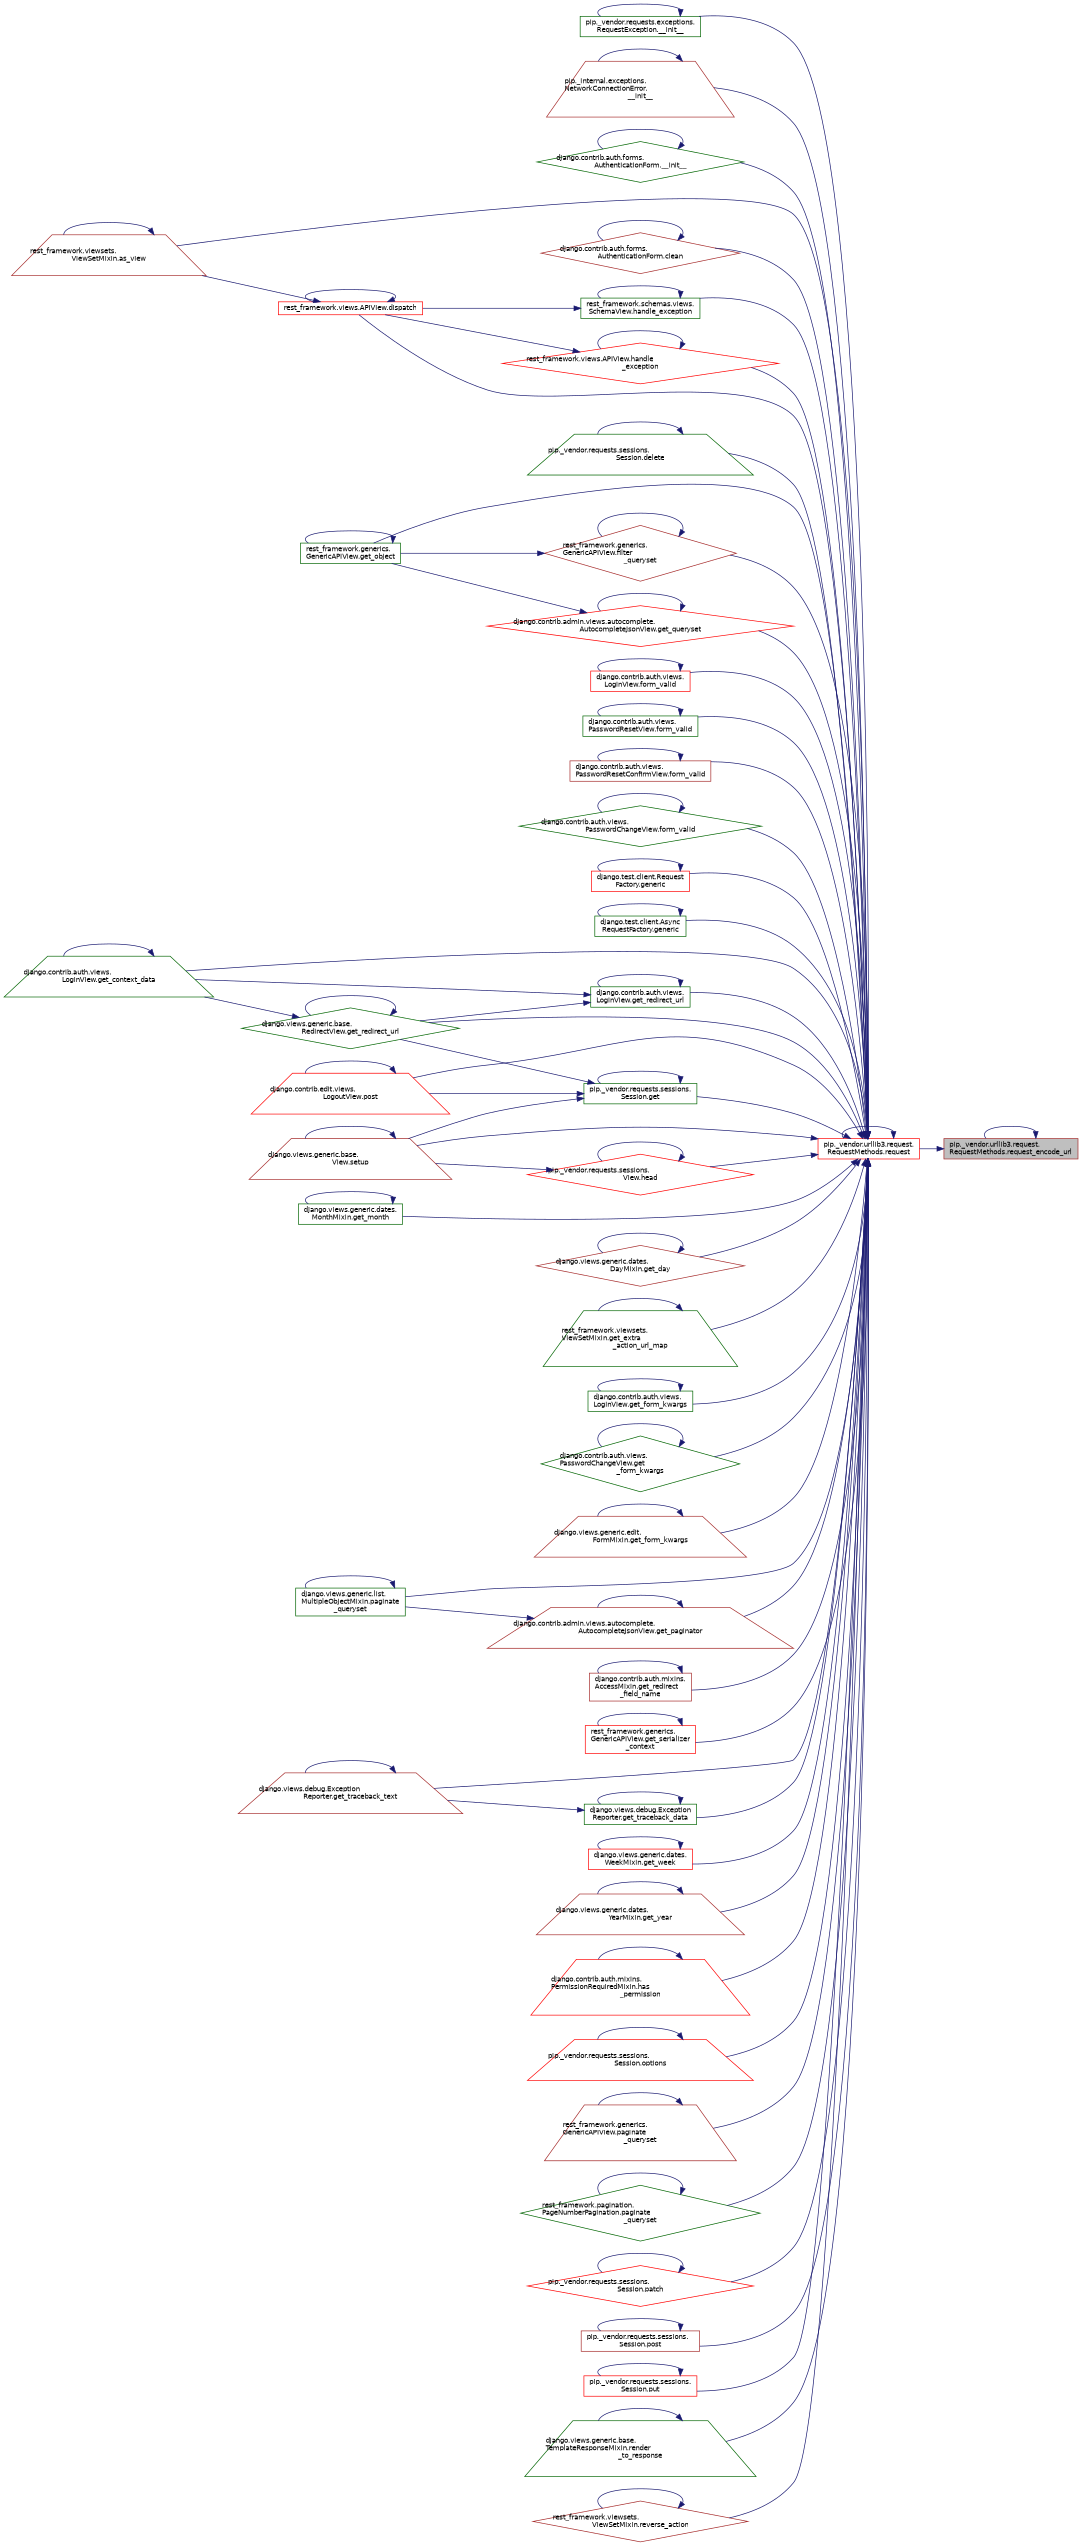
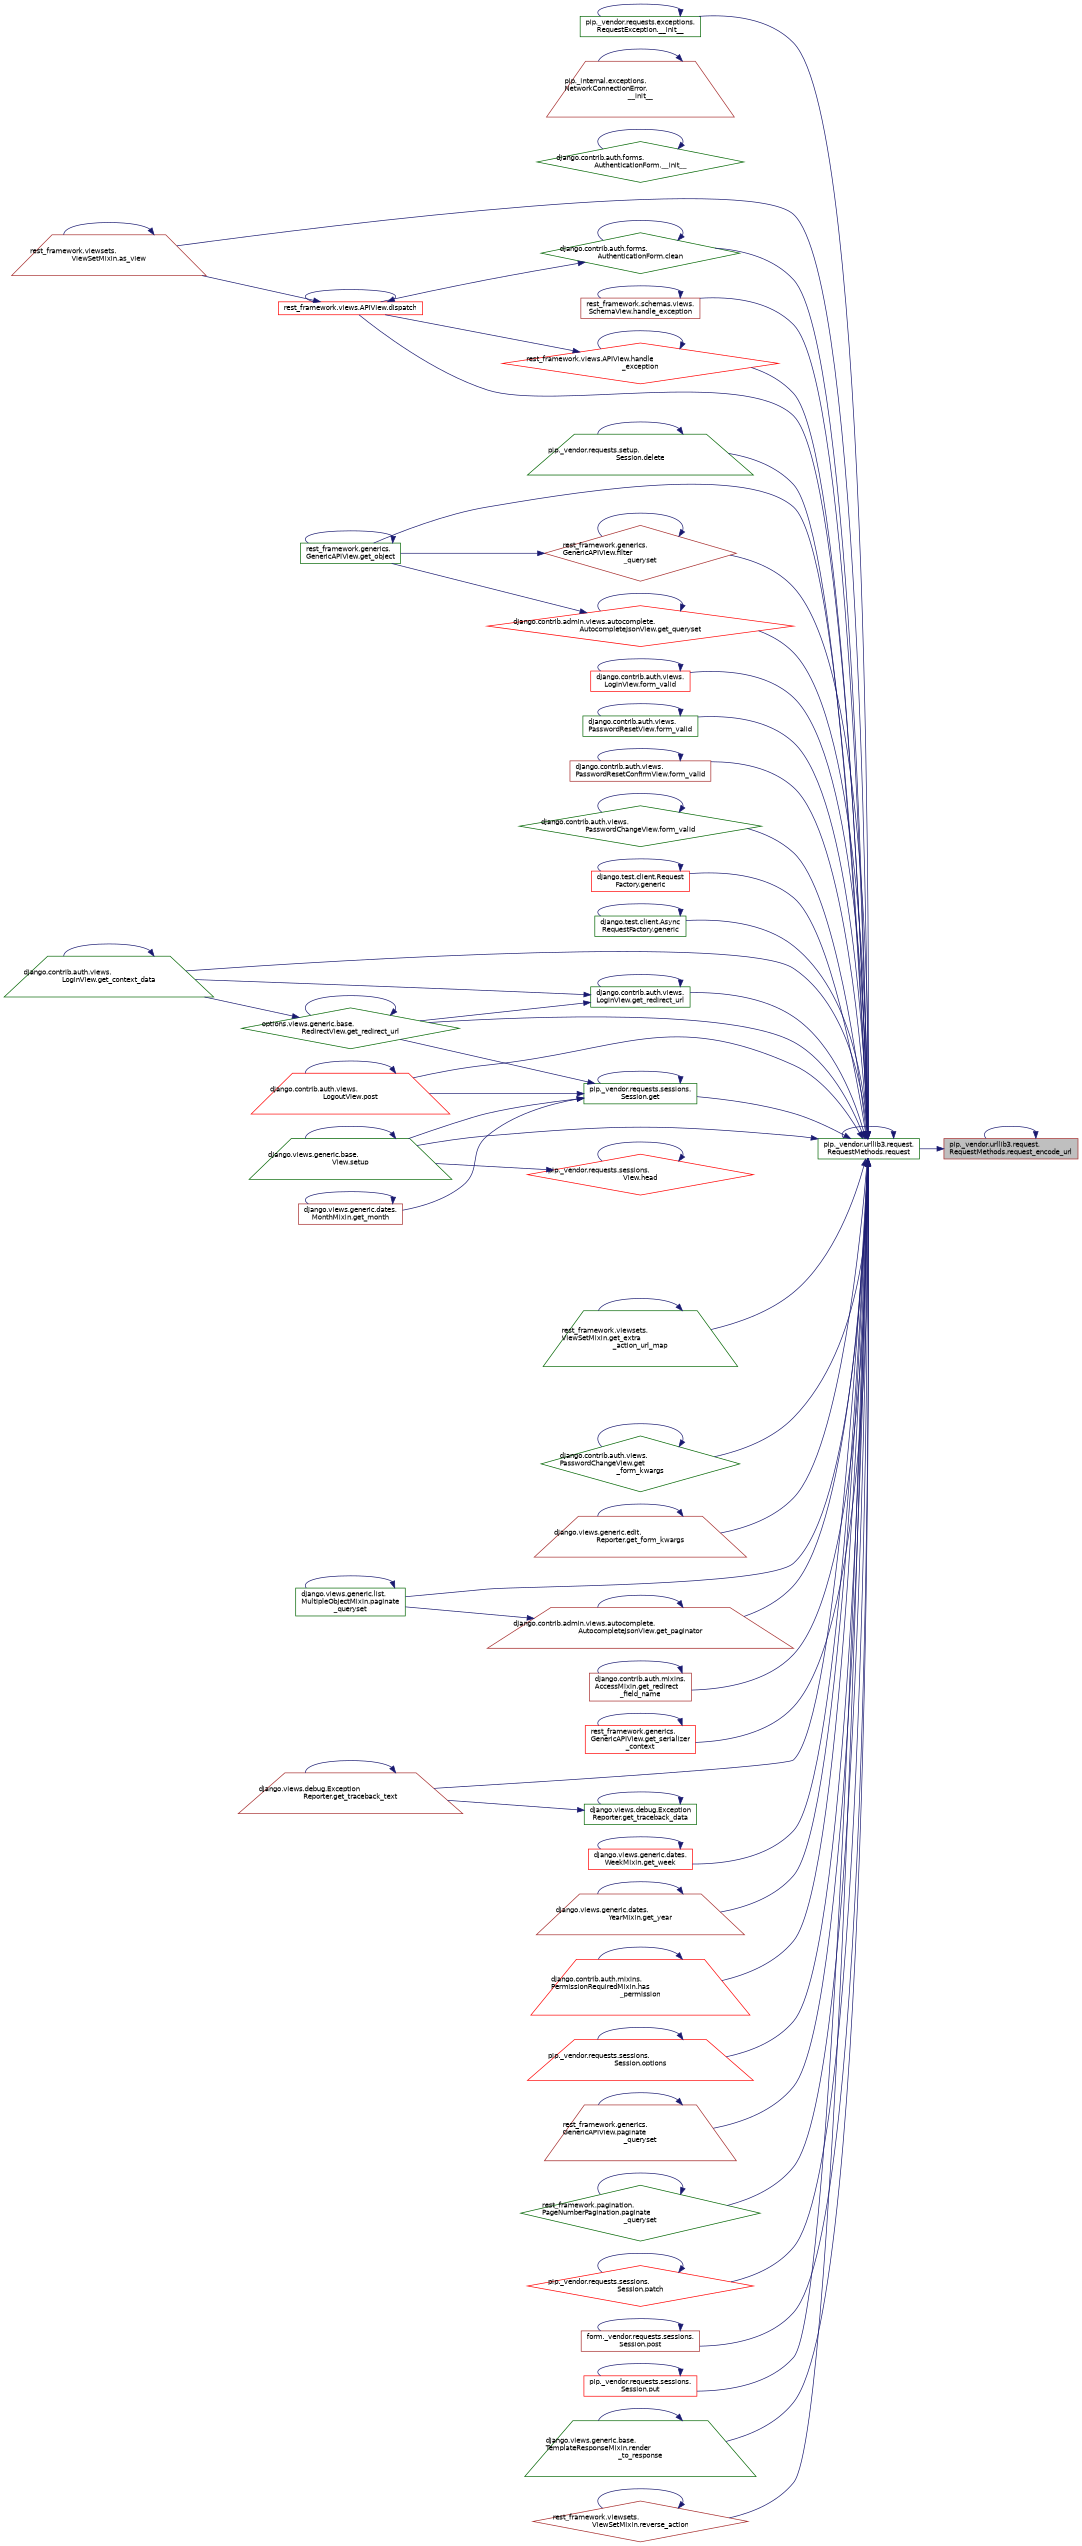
node "django.contrib.auth.forms. AuthenticationForm.clean": color brown -> darkgreen
edge "rest_framework.views.APIView.dispatch" -> "rest_framework.schemas.views. SchemaView.handle_exception": now "rest_framework.views.APIView.dispatch" -> "django.contrib.auth.forms. AuthenticationForm.clean"
node "rest_framework.schemas.views. SchemaView.handle_exception": color darkgreen -> brown
edge "pip._internal.exceptions. NetworkConnectionError. __init__" -> "pip._vendor.urllib3.request. RequestMethods.request": removed
node "pip._vendor.requests.sessions. Session.delete": label "pip._vendor.requests.sessions. Session.delete" -> "pip._vendor.requests.setup. Session.delete"
edge "django.contrib.auth.forms. AuthenticationForm.__init__" -> "pip._vendor.urllib3.request. RequestMethods.request": removed
node "django.views.generic.base. RedirectView.get_redirect_url": label "django.views.generic.base. RedirectView.get_redirect_url" -> "options.views.generic.base. RedirectView.get_redirect_url"
node "django.contrib.edit.views. LogoutView.post": label "django.contrib.edit.views. LogoutView.post" -> "django.contrib.auth.views. LogoutView.post"
node "pip._vendor.urllib3.request. RequestMethods.request": color red -> darkgreen
node "django.views.generic.base. View.setup": color brown -> darkgreen
edge "pip._vendor.requests.sessions. View.head" -> "pip._vendor.urllib3.request. RequestMethods.request": removed
node "django.views.generic.dates. MonthMixin.get_month": color darkgreen -> brown
edge "django.views.generic.dates. MonthMixin.get_month" -> "pip._vendor.urllib3.request. RequestMethods.request": now "django.views.generic.dates. MonthMixin.get_month" -> "pip._vendor.requests.sessions. Session.get"
node "django.views.generic.dates. DayMixin.get_day": removed
node "django.contrib.auth.views. LoginView.get_form_kwargs": removed
edge "django.views.debug.Exception Reporter.get_traceback_data" -> "pip._vendor.urllib3.request. RequestMethods.request": removed
node "django.views.generic.edit. FormMixin.get_form_kwargs": label "django.views.generic.edit. FormMixin.get_form_kwargs" -> "django.views.generic.edit. Reporter.get_form_kwargs"
node "pip._vendor.requests.sessions. Session.post": label "pip._vendor.requests.sessions. Session.post" -> "form._vendor.requests.sessions. Session.post"
